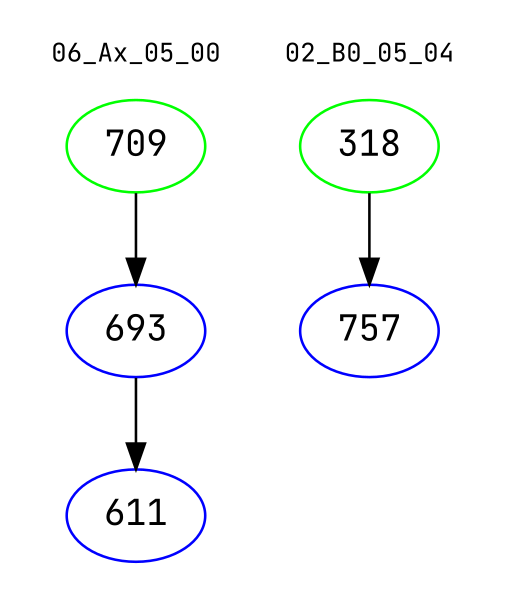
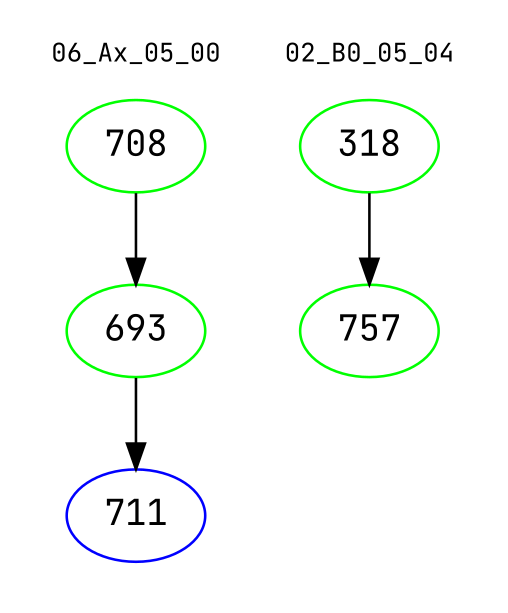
node "709": label "709" -> "708"
node "693": color blue -> green
node "757": color blue -> green
node "611": label "611" -> "711"
